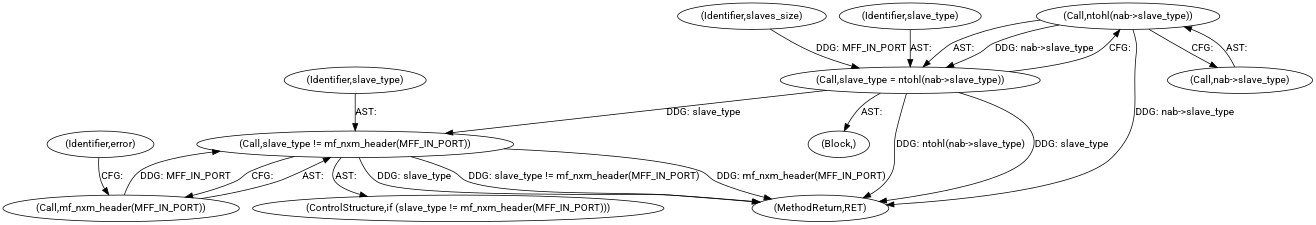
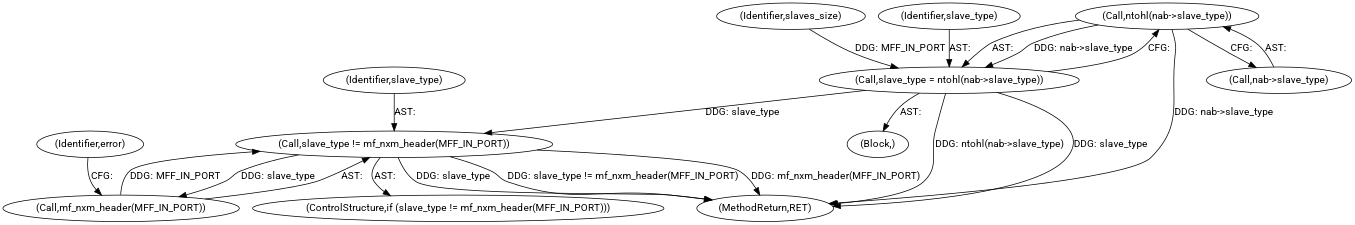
edge "(Call,slave_type != mf_nxm_header(MFF_IN_PORT))" -> "(Call,mf_nxm_header(MFF_IN_PORT))": label "CFG: " -> "DDG: slave_type"
